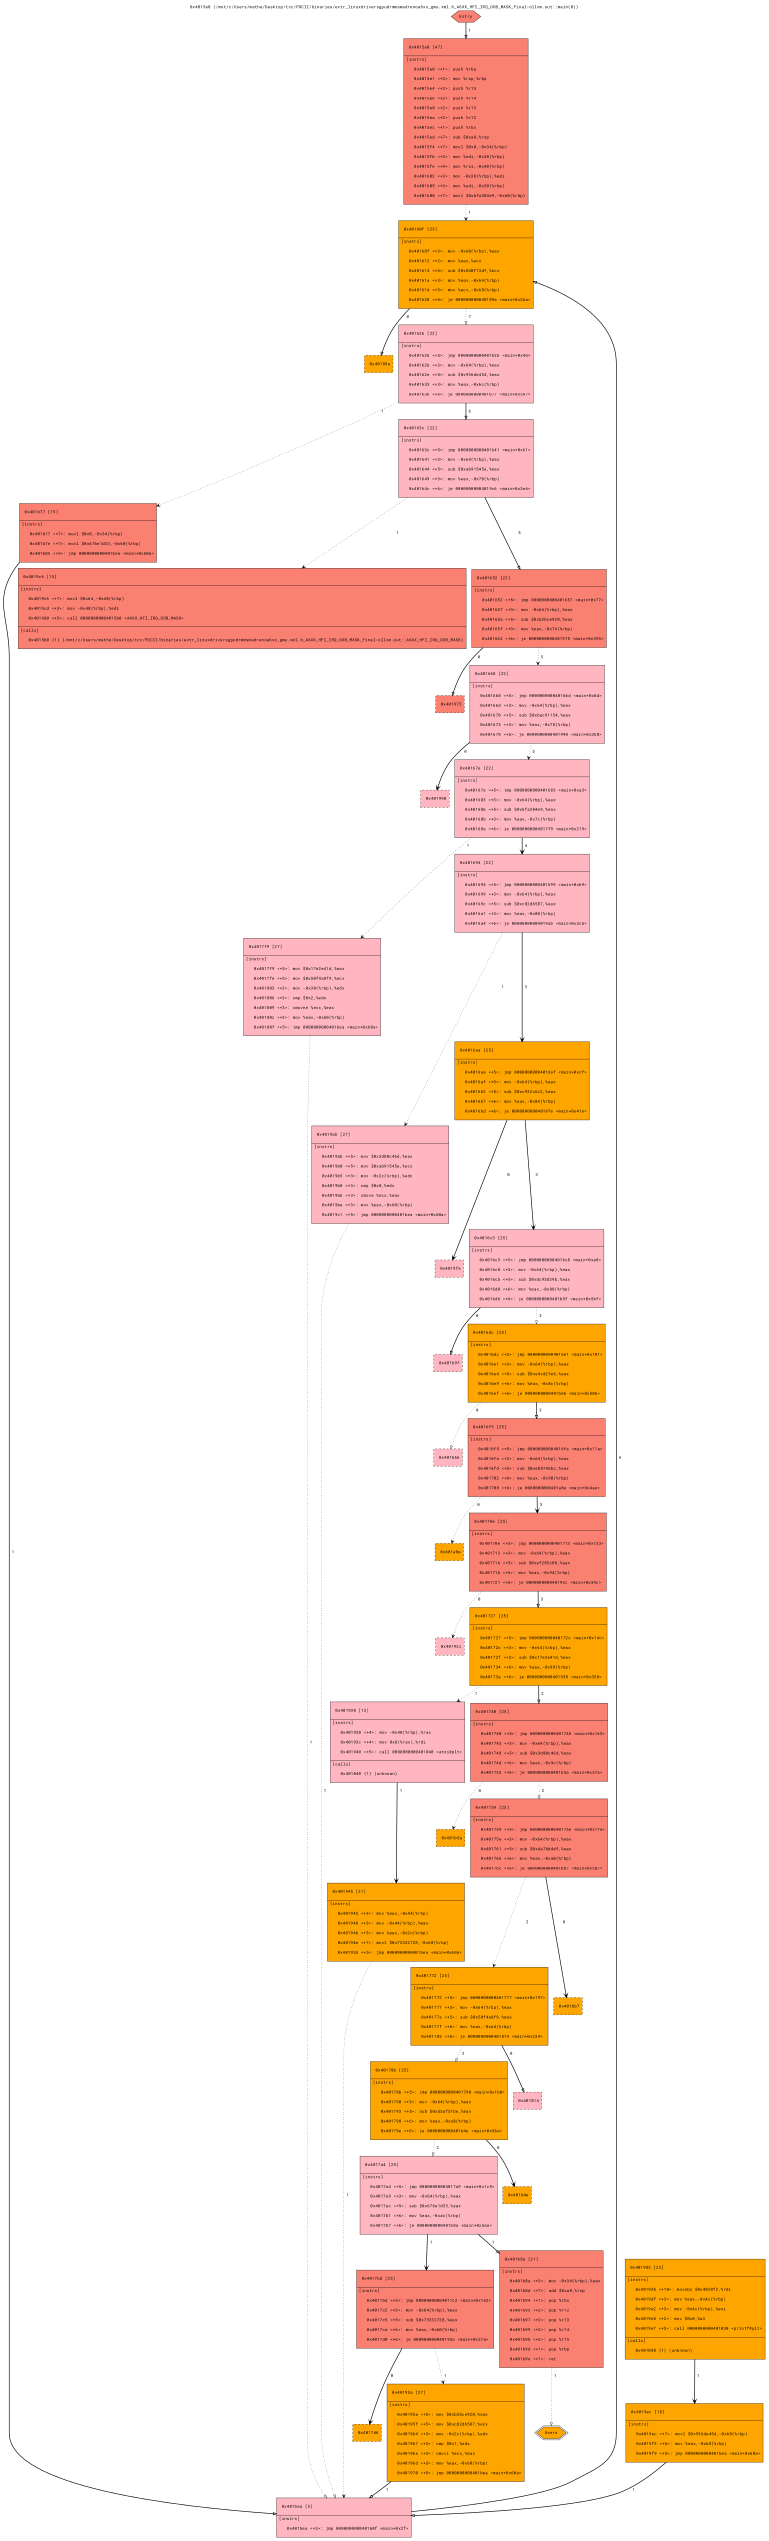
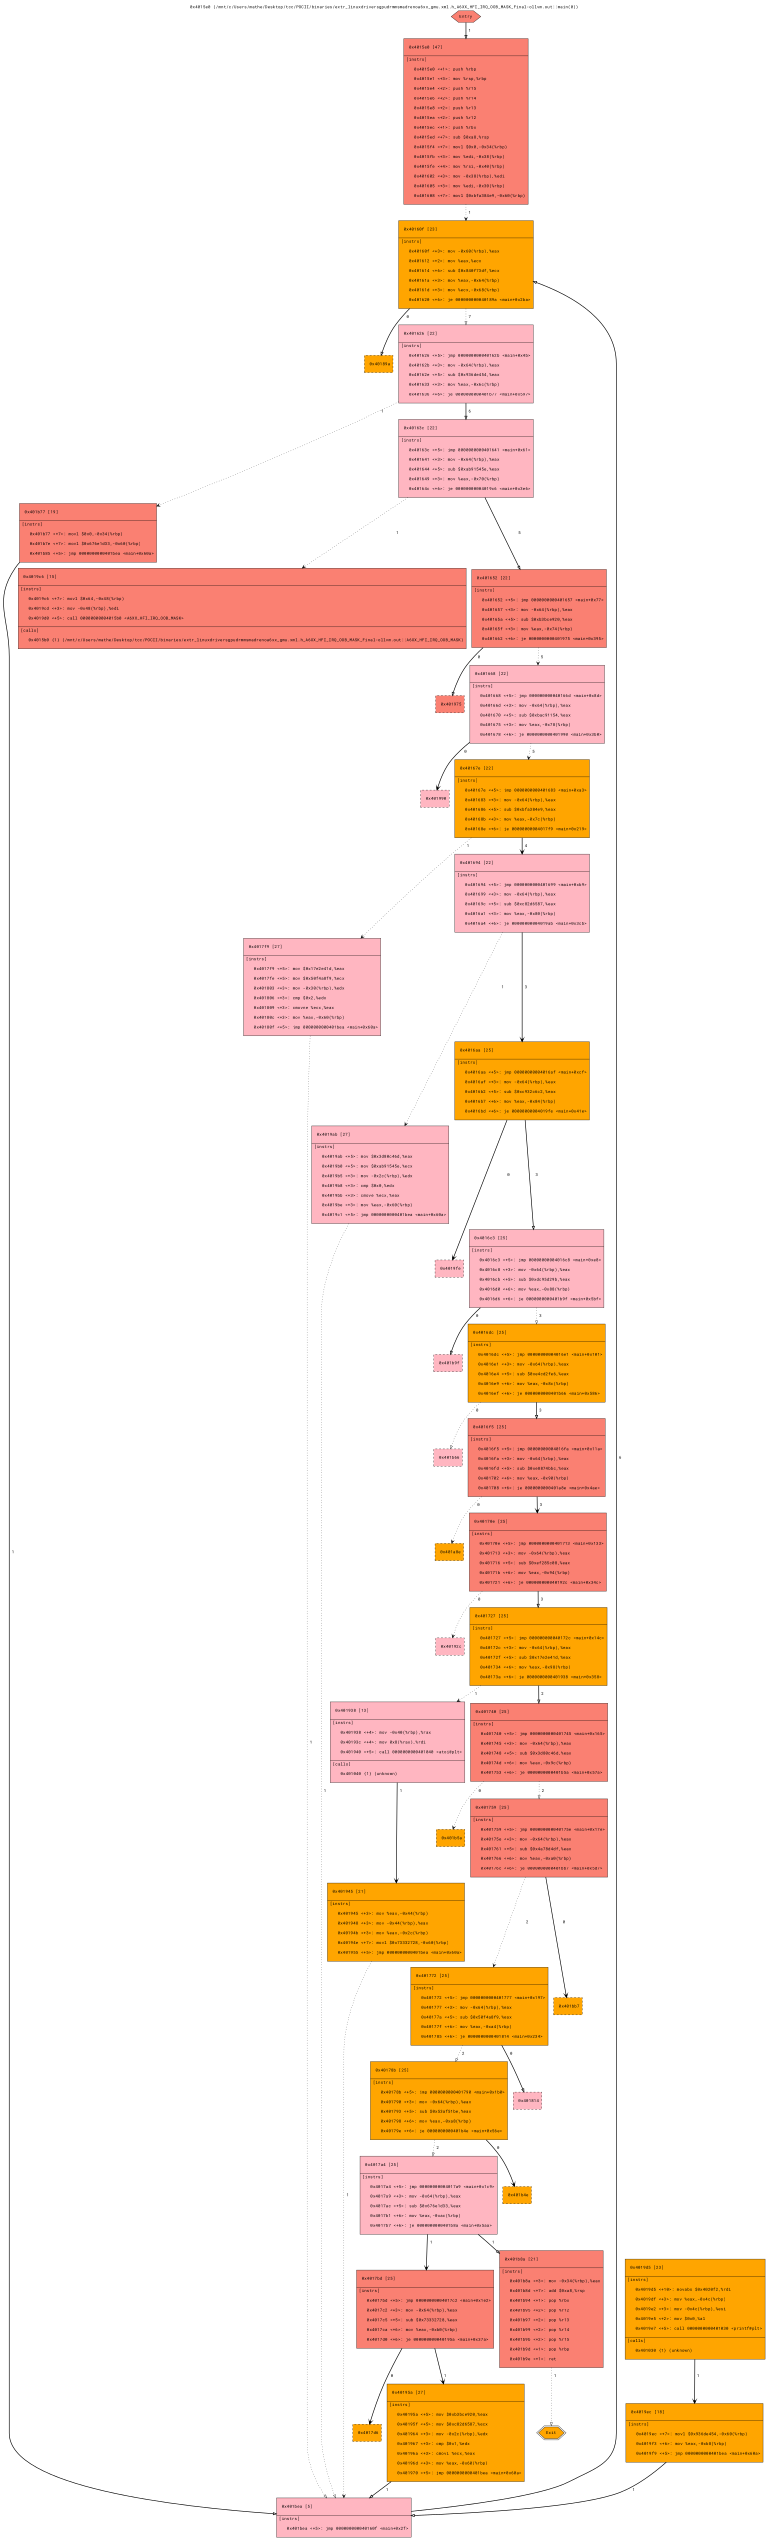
node "0x40167e [22]": fillcolor lightpink -> orange
edge "0x4016aa [25]" -> "0x4016c3 [25]": arrowhead vee -> onormal
edge "0x4017bd [25]" -> "0x40195a [27]": style dotted -> bold
node "Users": label "Users" -> "Exit"
